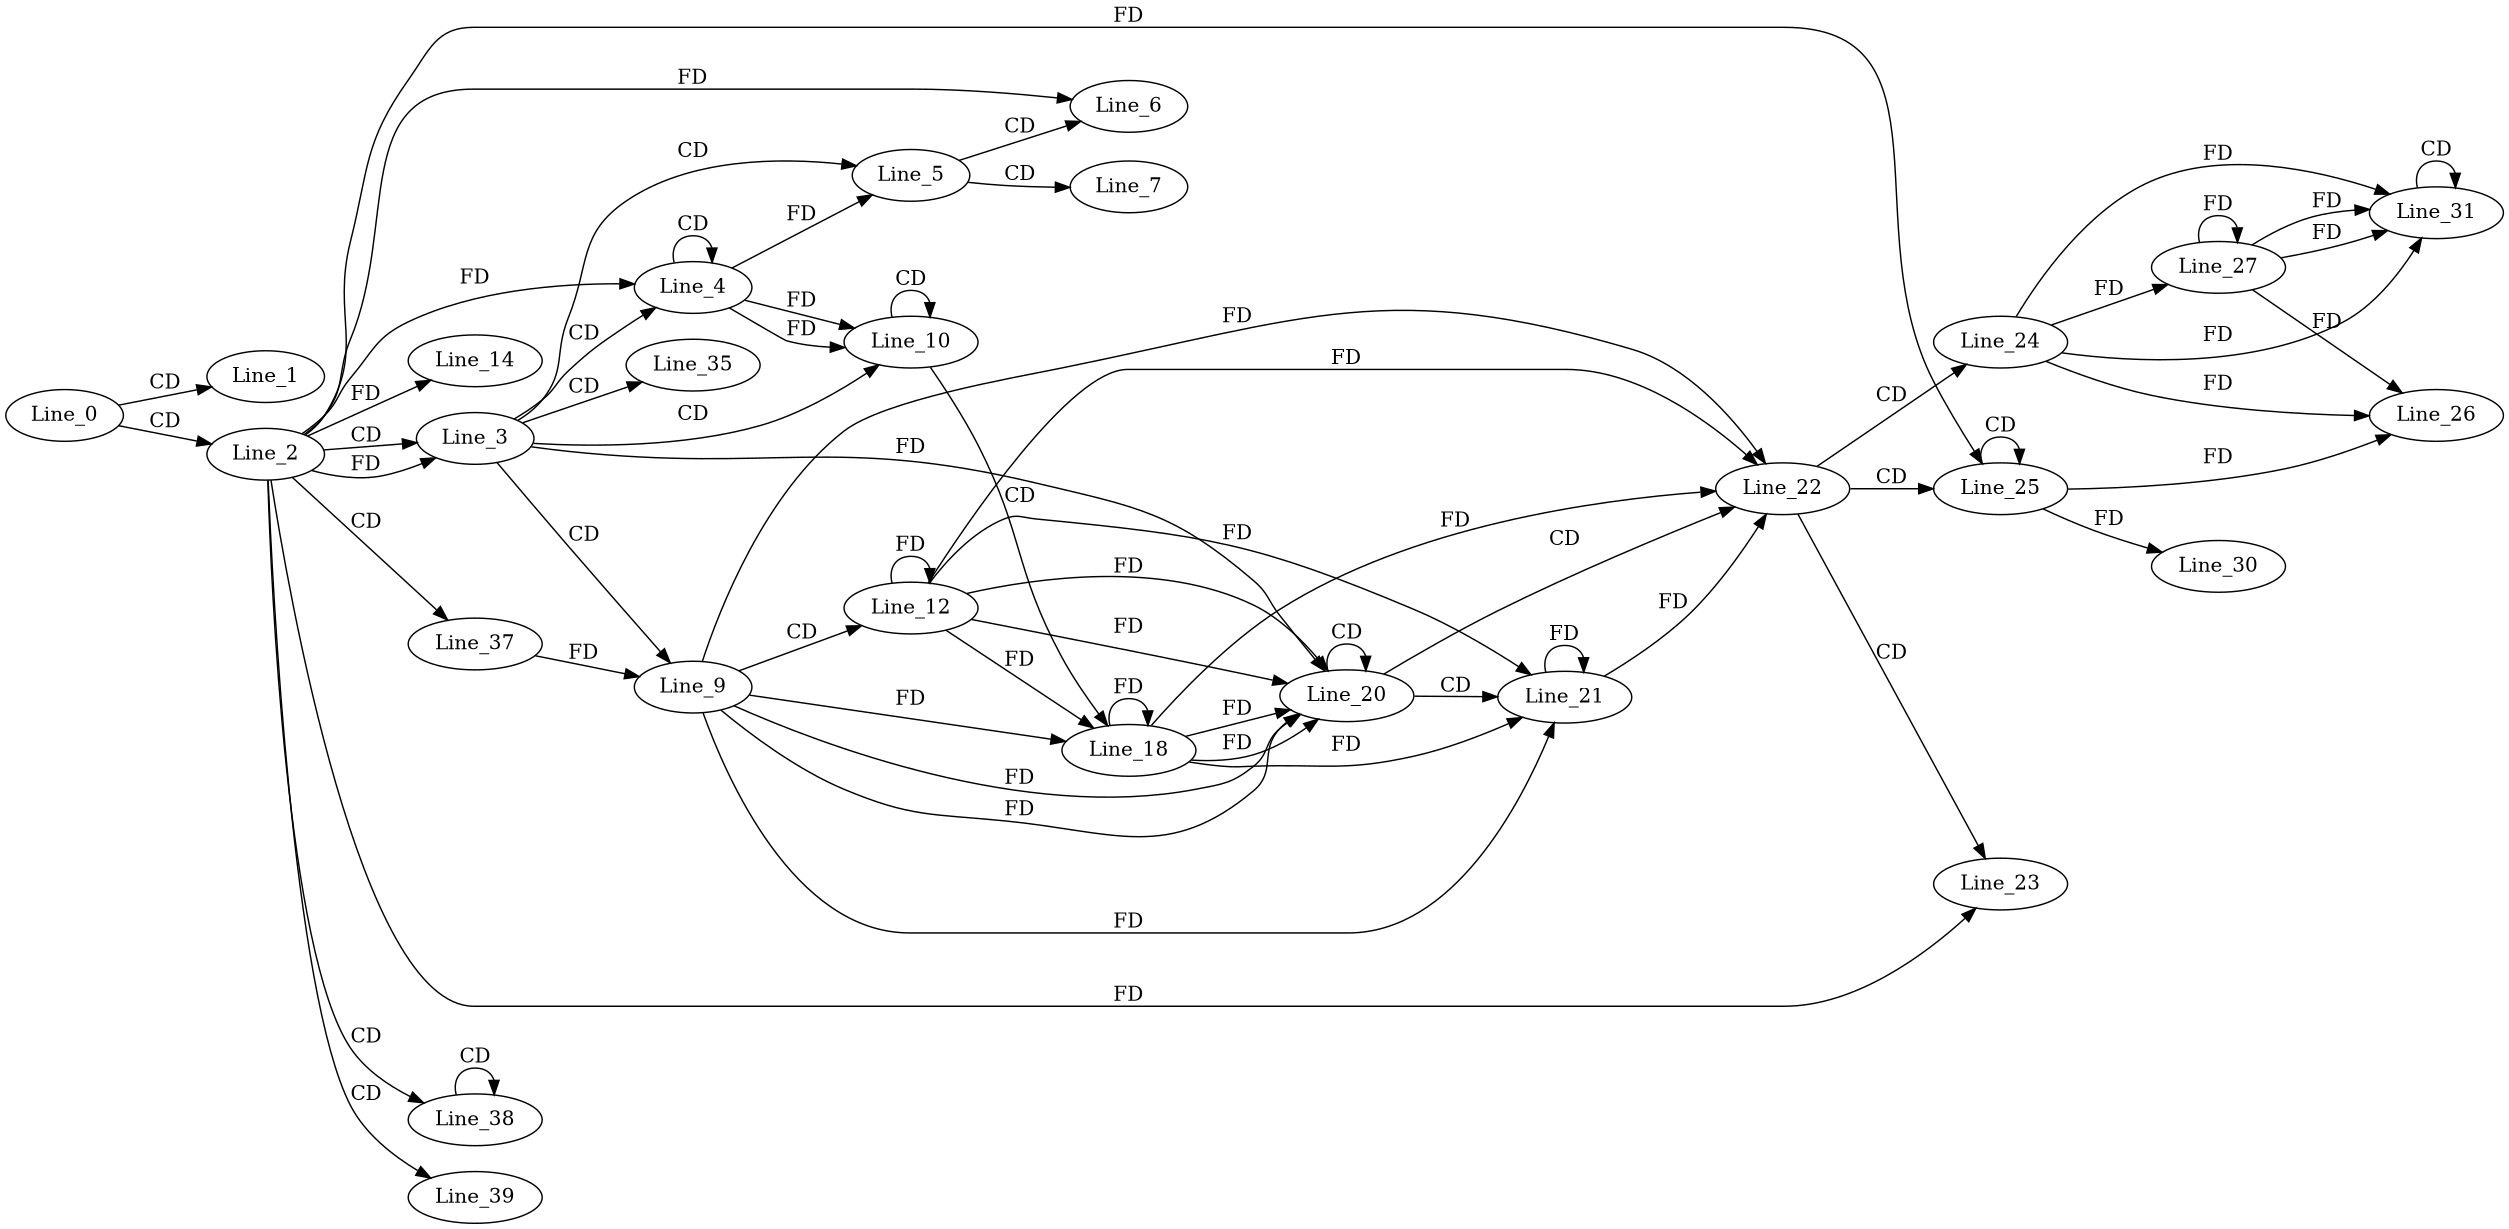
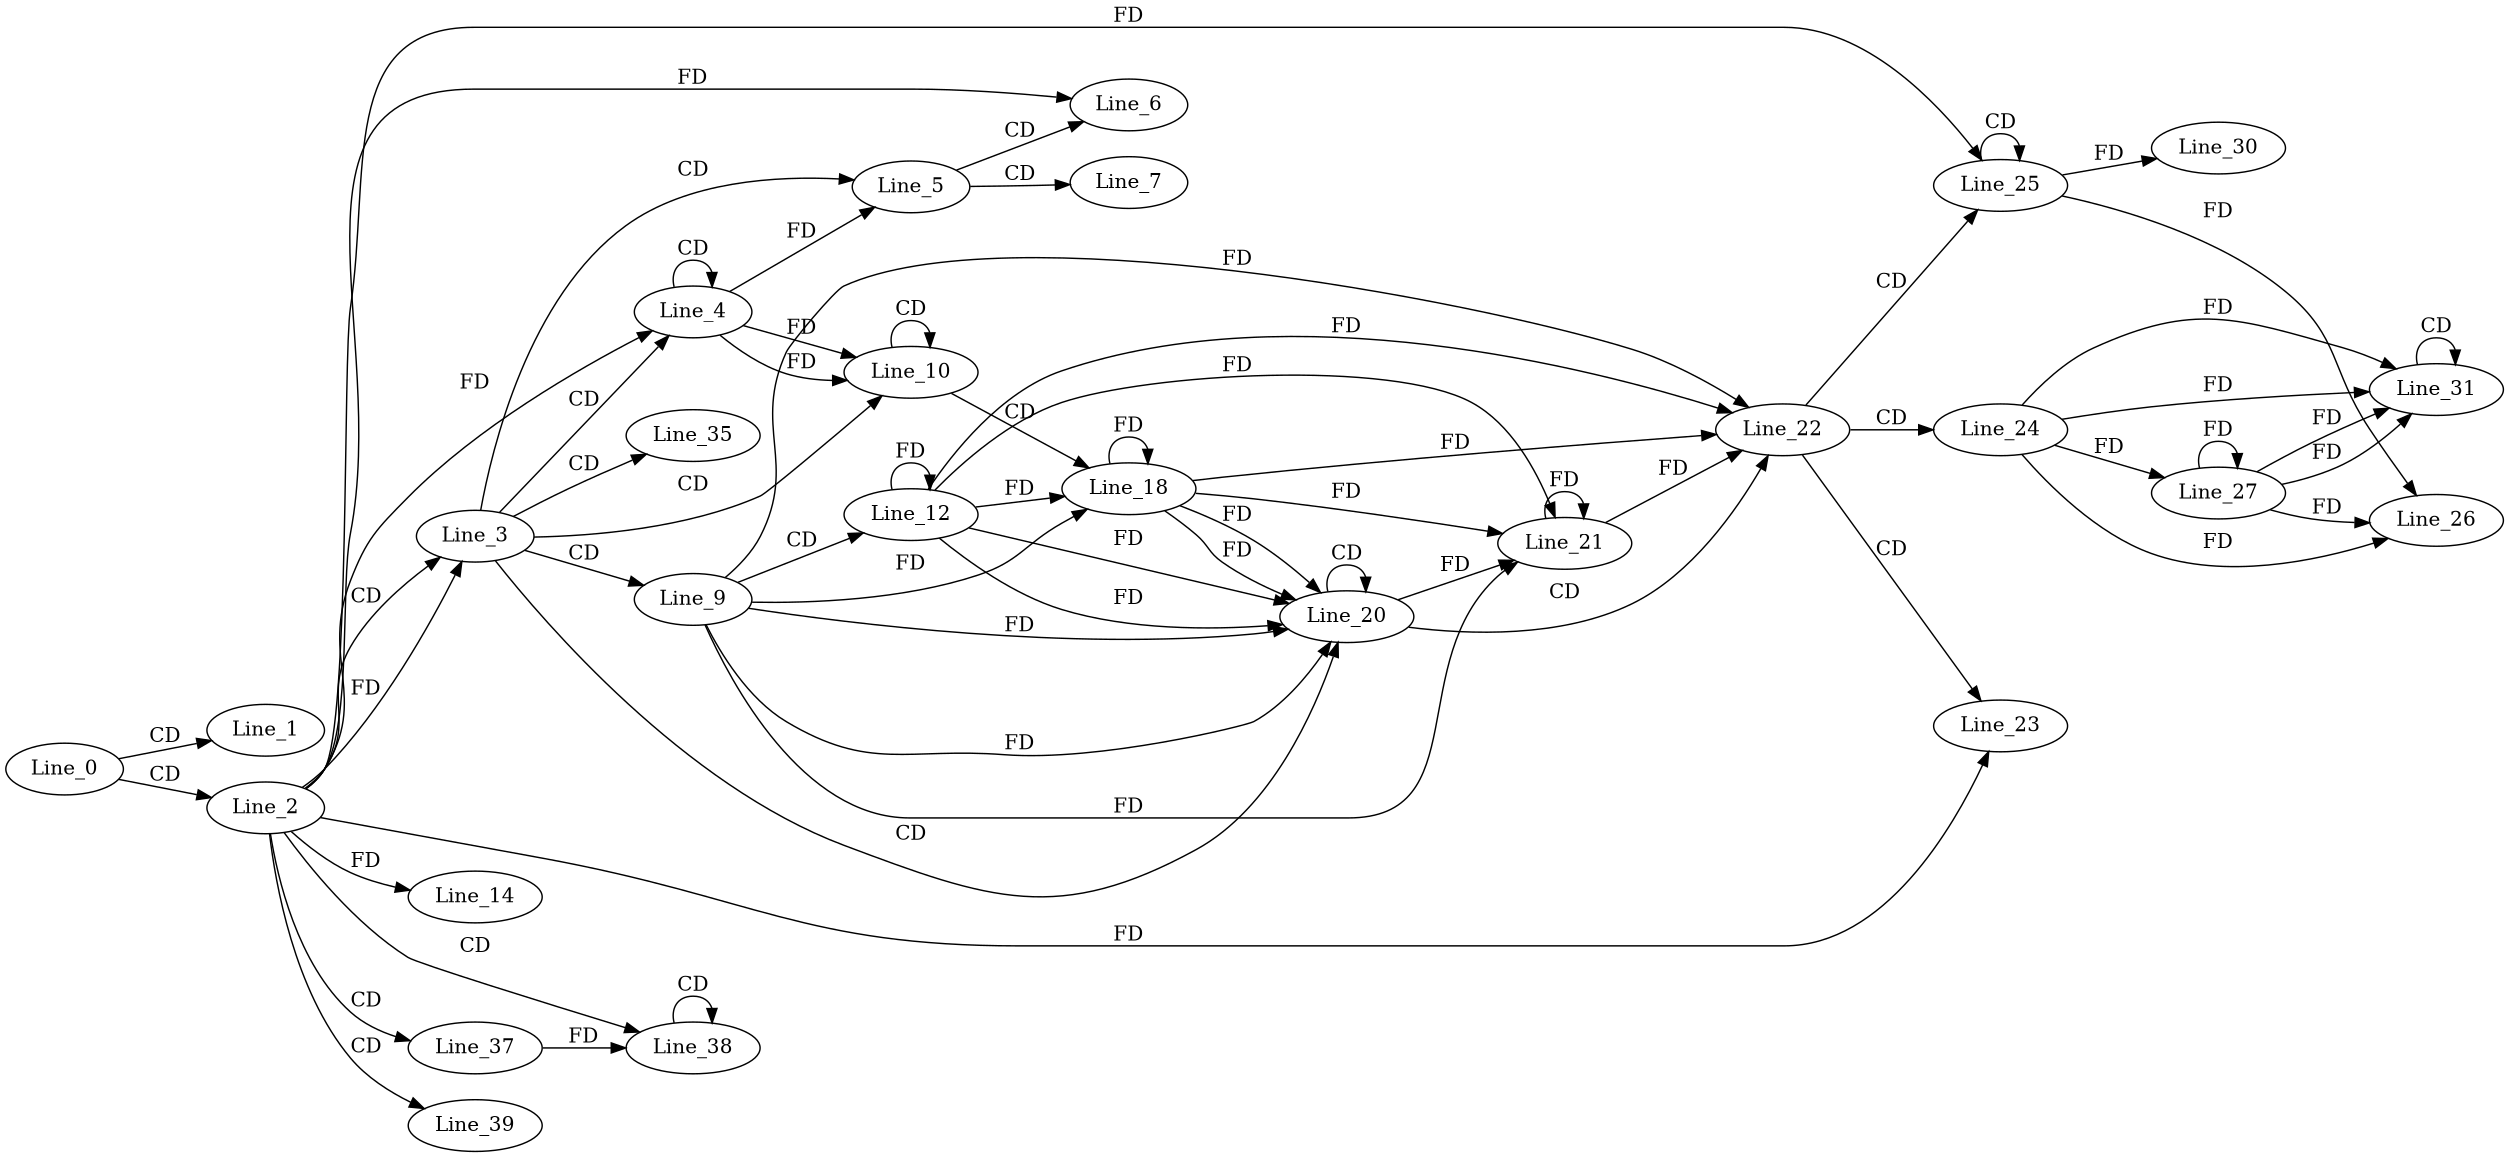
edge "Line_3" -> "Line_20": label "FD" -> "CD"
edge "Line_37" -> "Line_9": now "Line_37" -> "Line_38"
edge "Line_20" -> "Line_21": label "CD" -> "FD"
